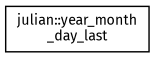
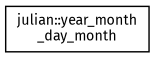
node "julian::year_month _day_last": label "julian::year_month _day_last" -> "julian::year_month _day_month"
